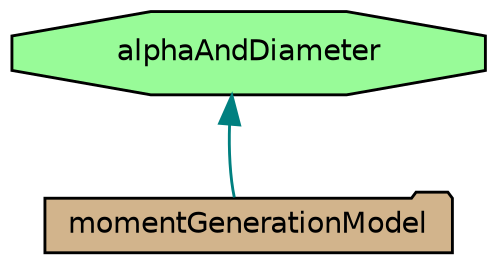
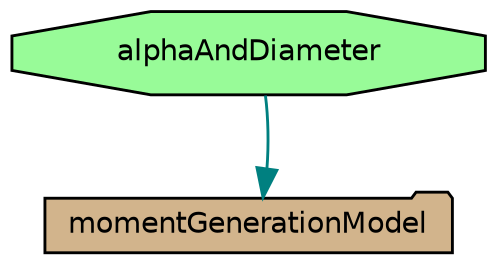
edge "momentGenerationModel" -> "alphaAndDiameter": reversed
